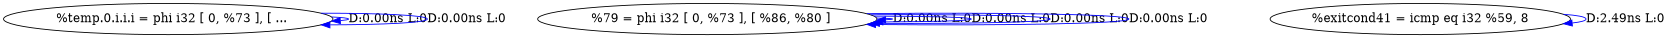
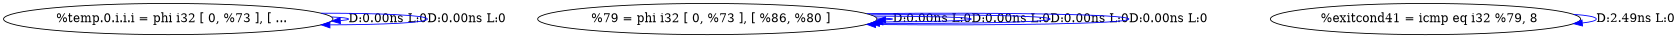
node "%exitcond41 = icmp eq i32 %59, 8": label "%exitcond41 = icmp eq i32 %59, 8" -> "%exitcond41 = icmp eq i32 %79, 8"
